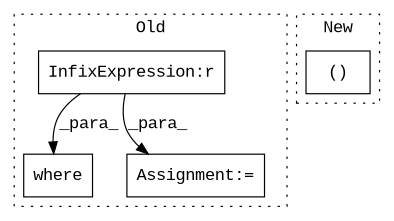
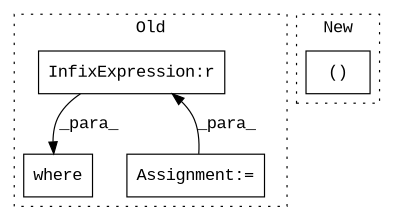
edge "InfixExpression:r" -> "Assignment:=": reversed
